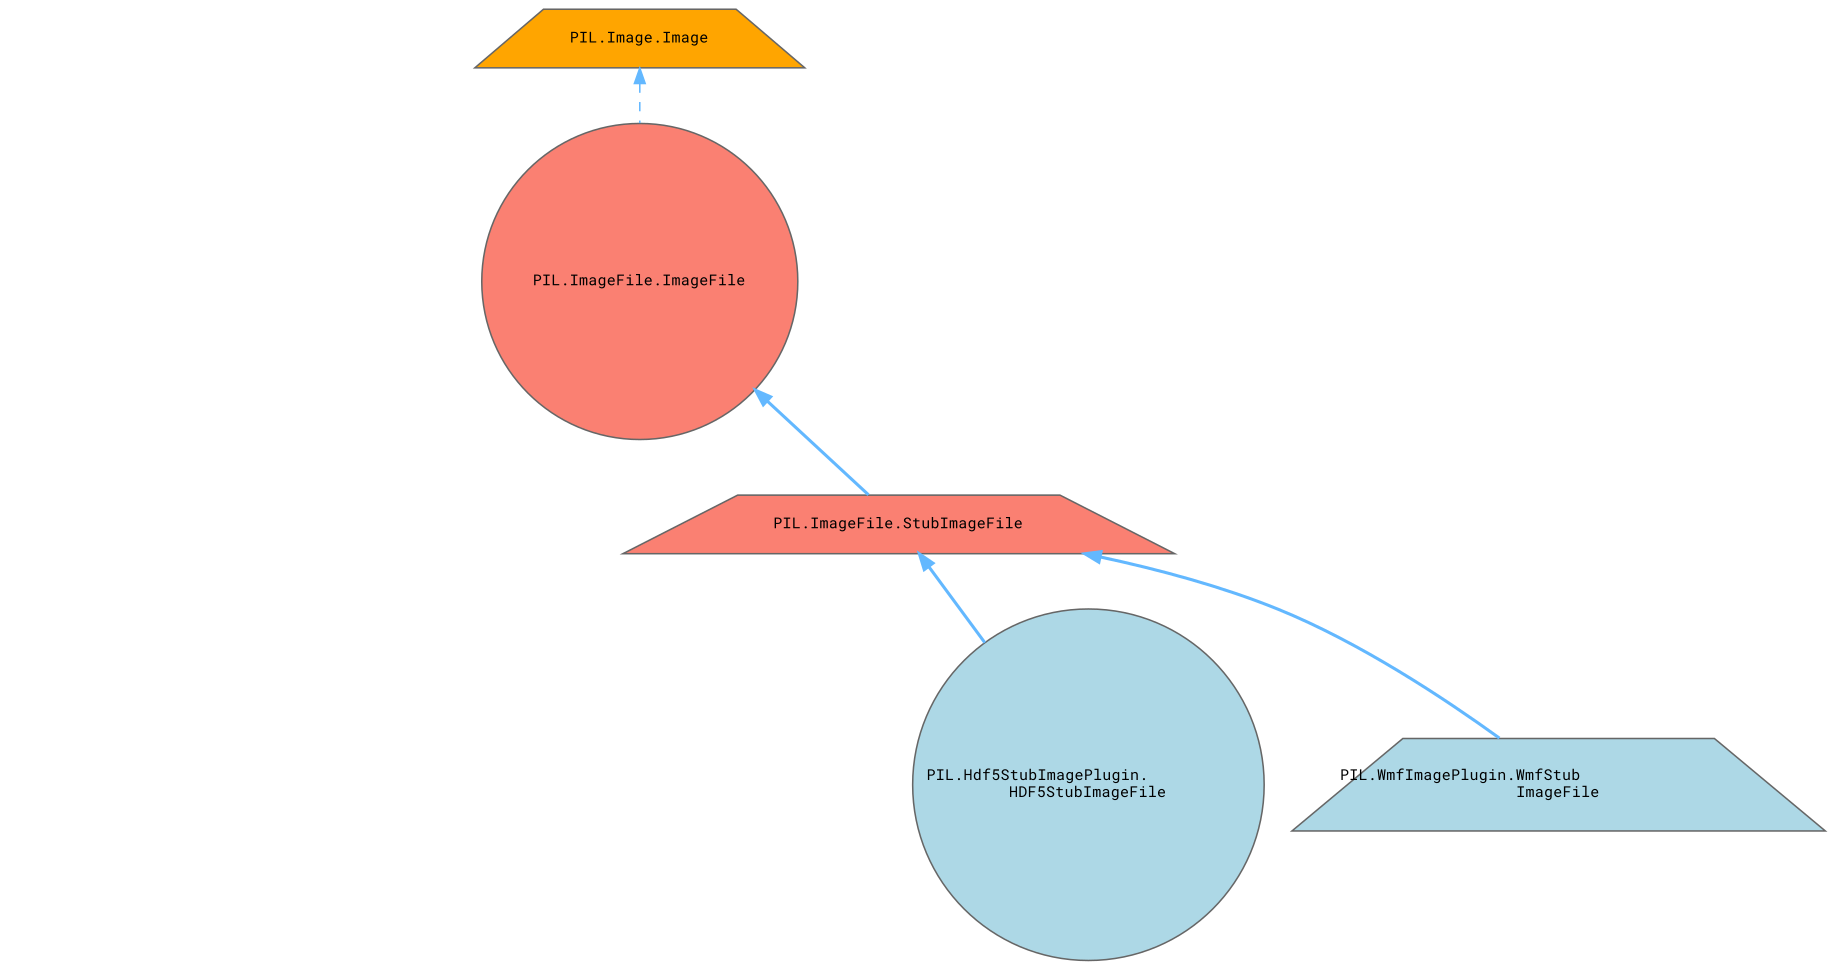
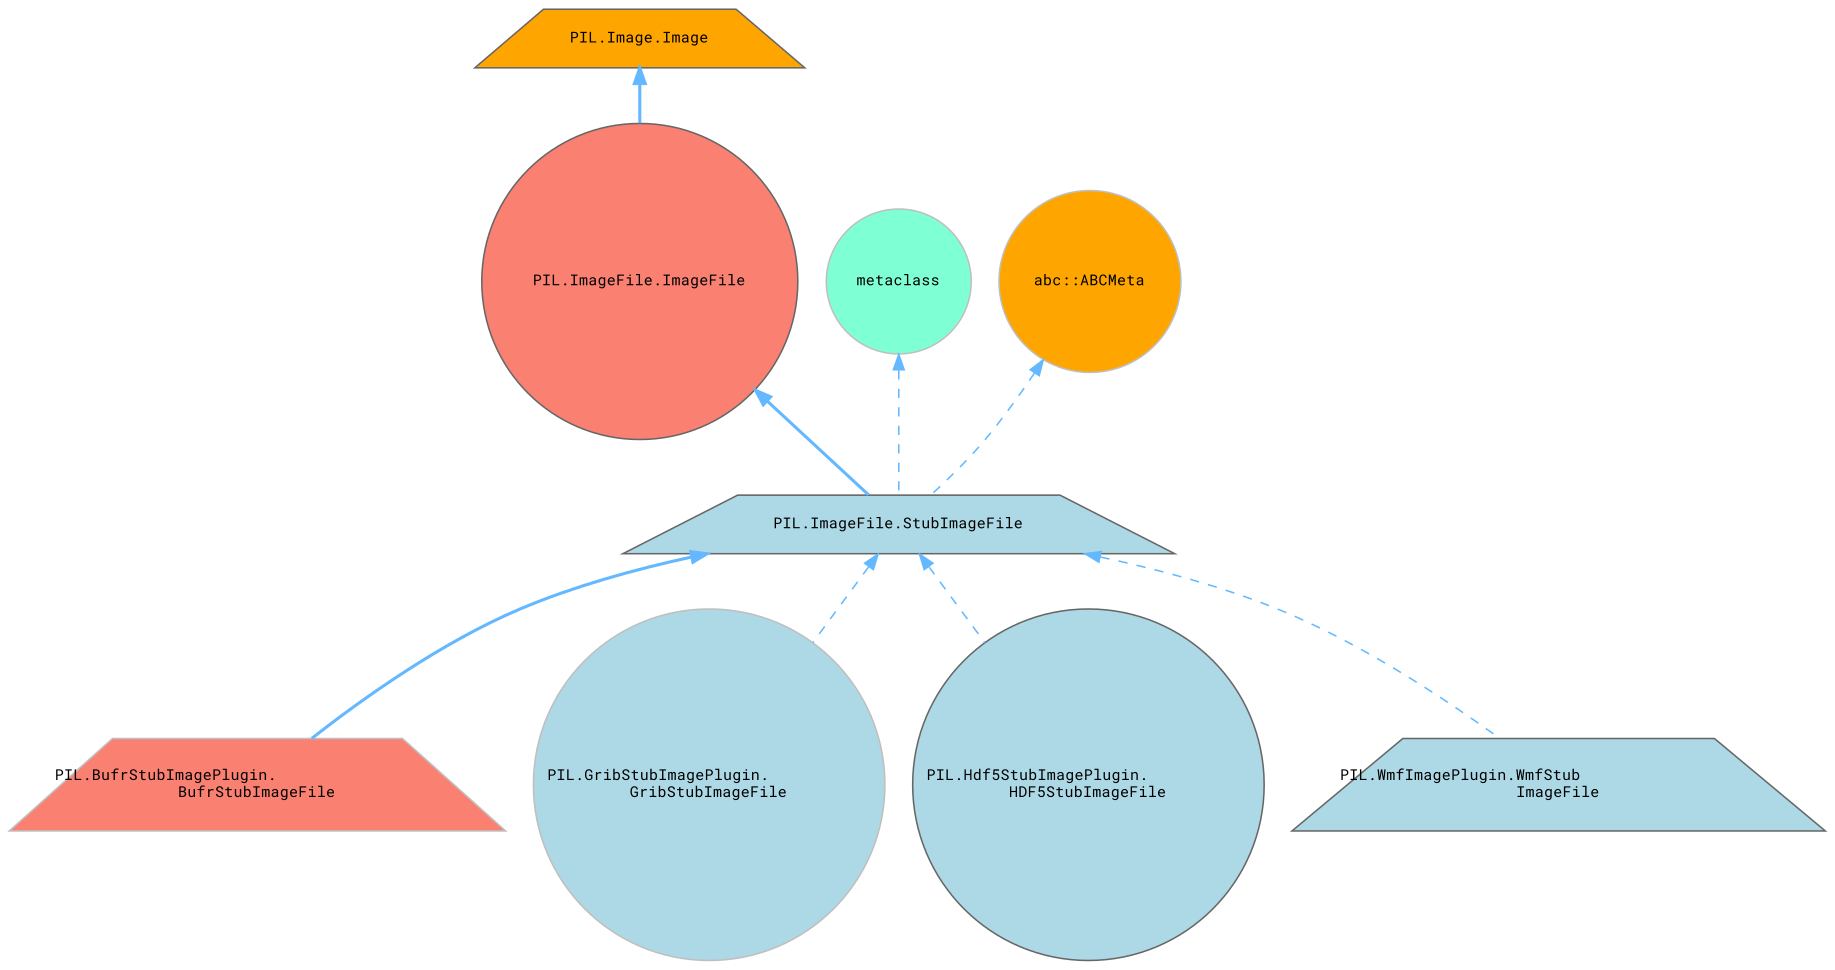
edge "PIL.ImageFile.ImageFile" -> "PIL.Image.Image": style dashed -> bold
node "metaclass": added
node "abc::ABCMeta": added
node "PIL.ImageFile.StubImageFile": fillcolor salmon -> lightblue
edge "PIL.Hdf5StubImagePlugin. HDF5StubImageFile" -> "PIL.ImageFile.StubImageFile": style bold -> dashed
edge "PIL.WmfImagePlugin.WmfStub ImageFile" -> "PIL.ImageFile.StubImageFile": style bold -> dashed
node "PIL.BufrStubImagePlugin. BufrStubImageFile": added
node "PIL.GribStubImagePlugin. GribStubImageFile": added
